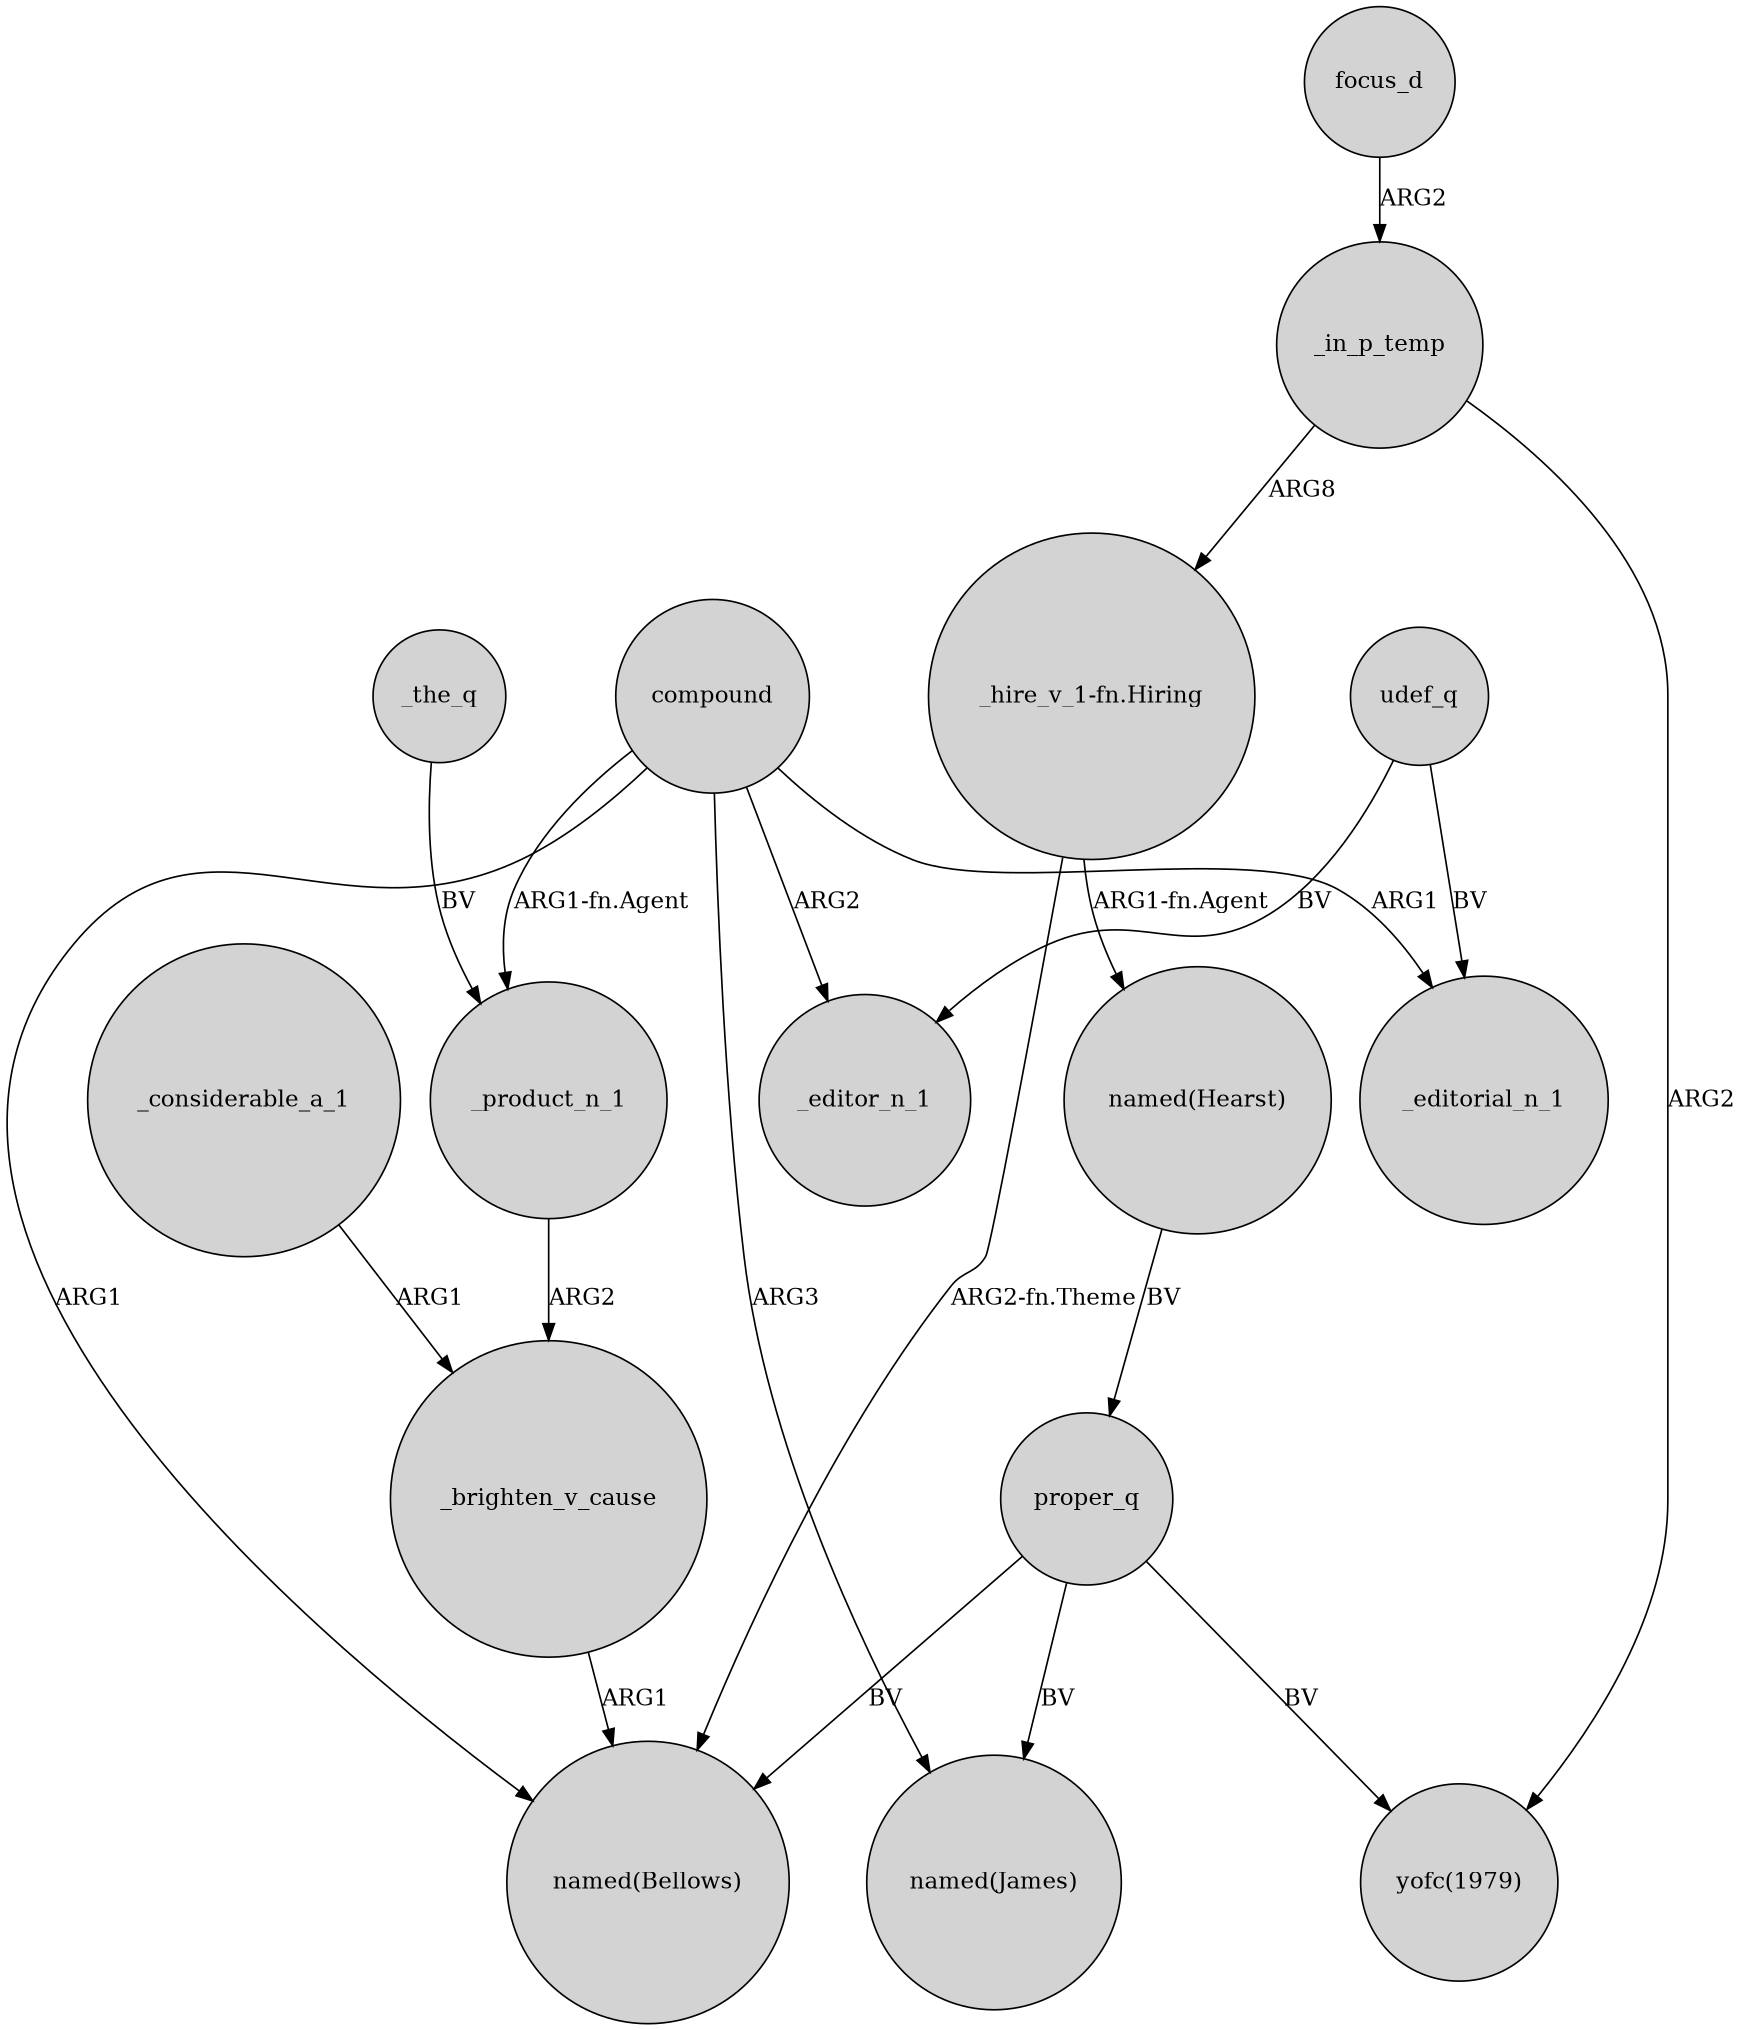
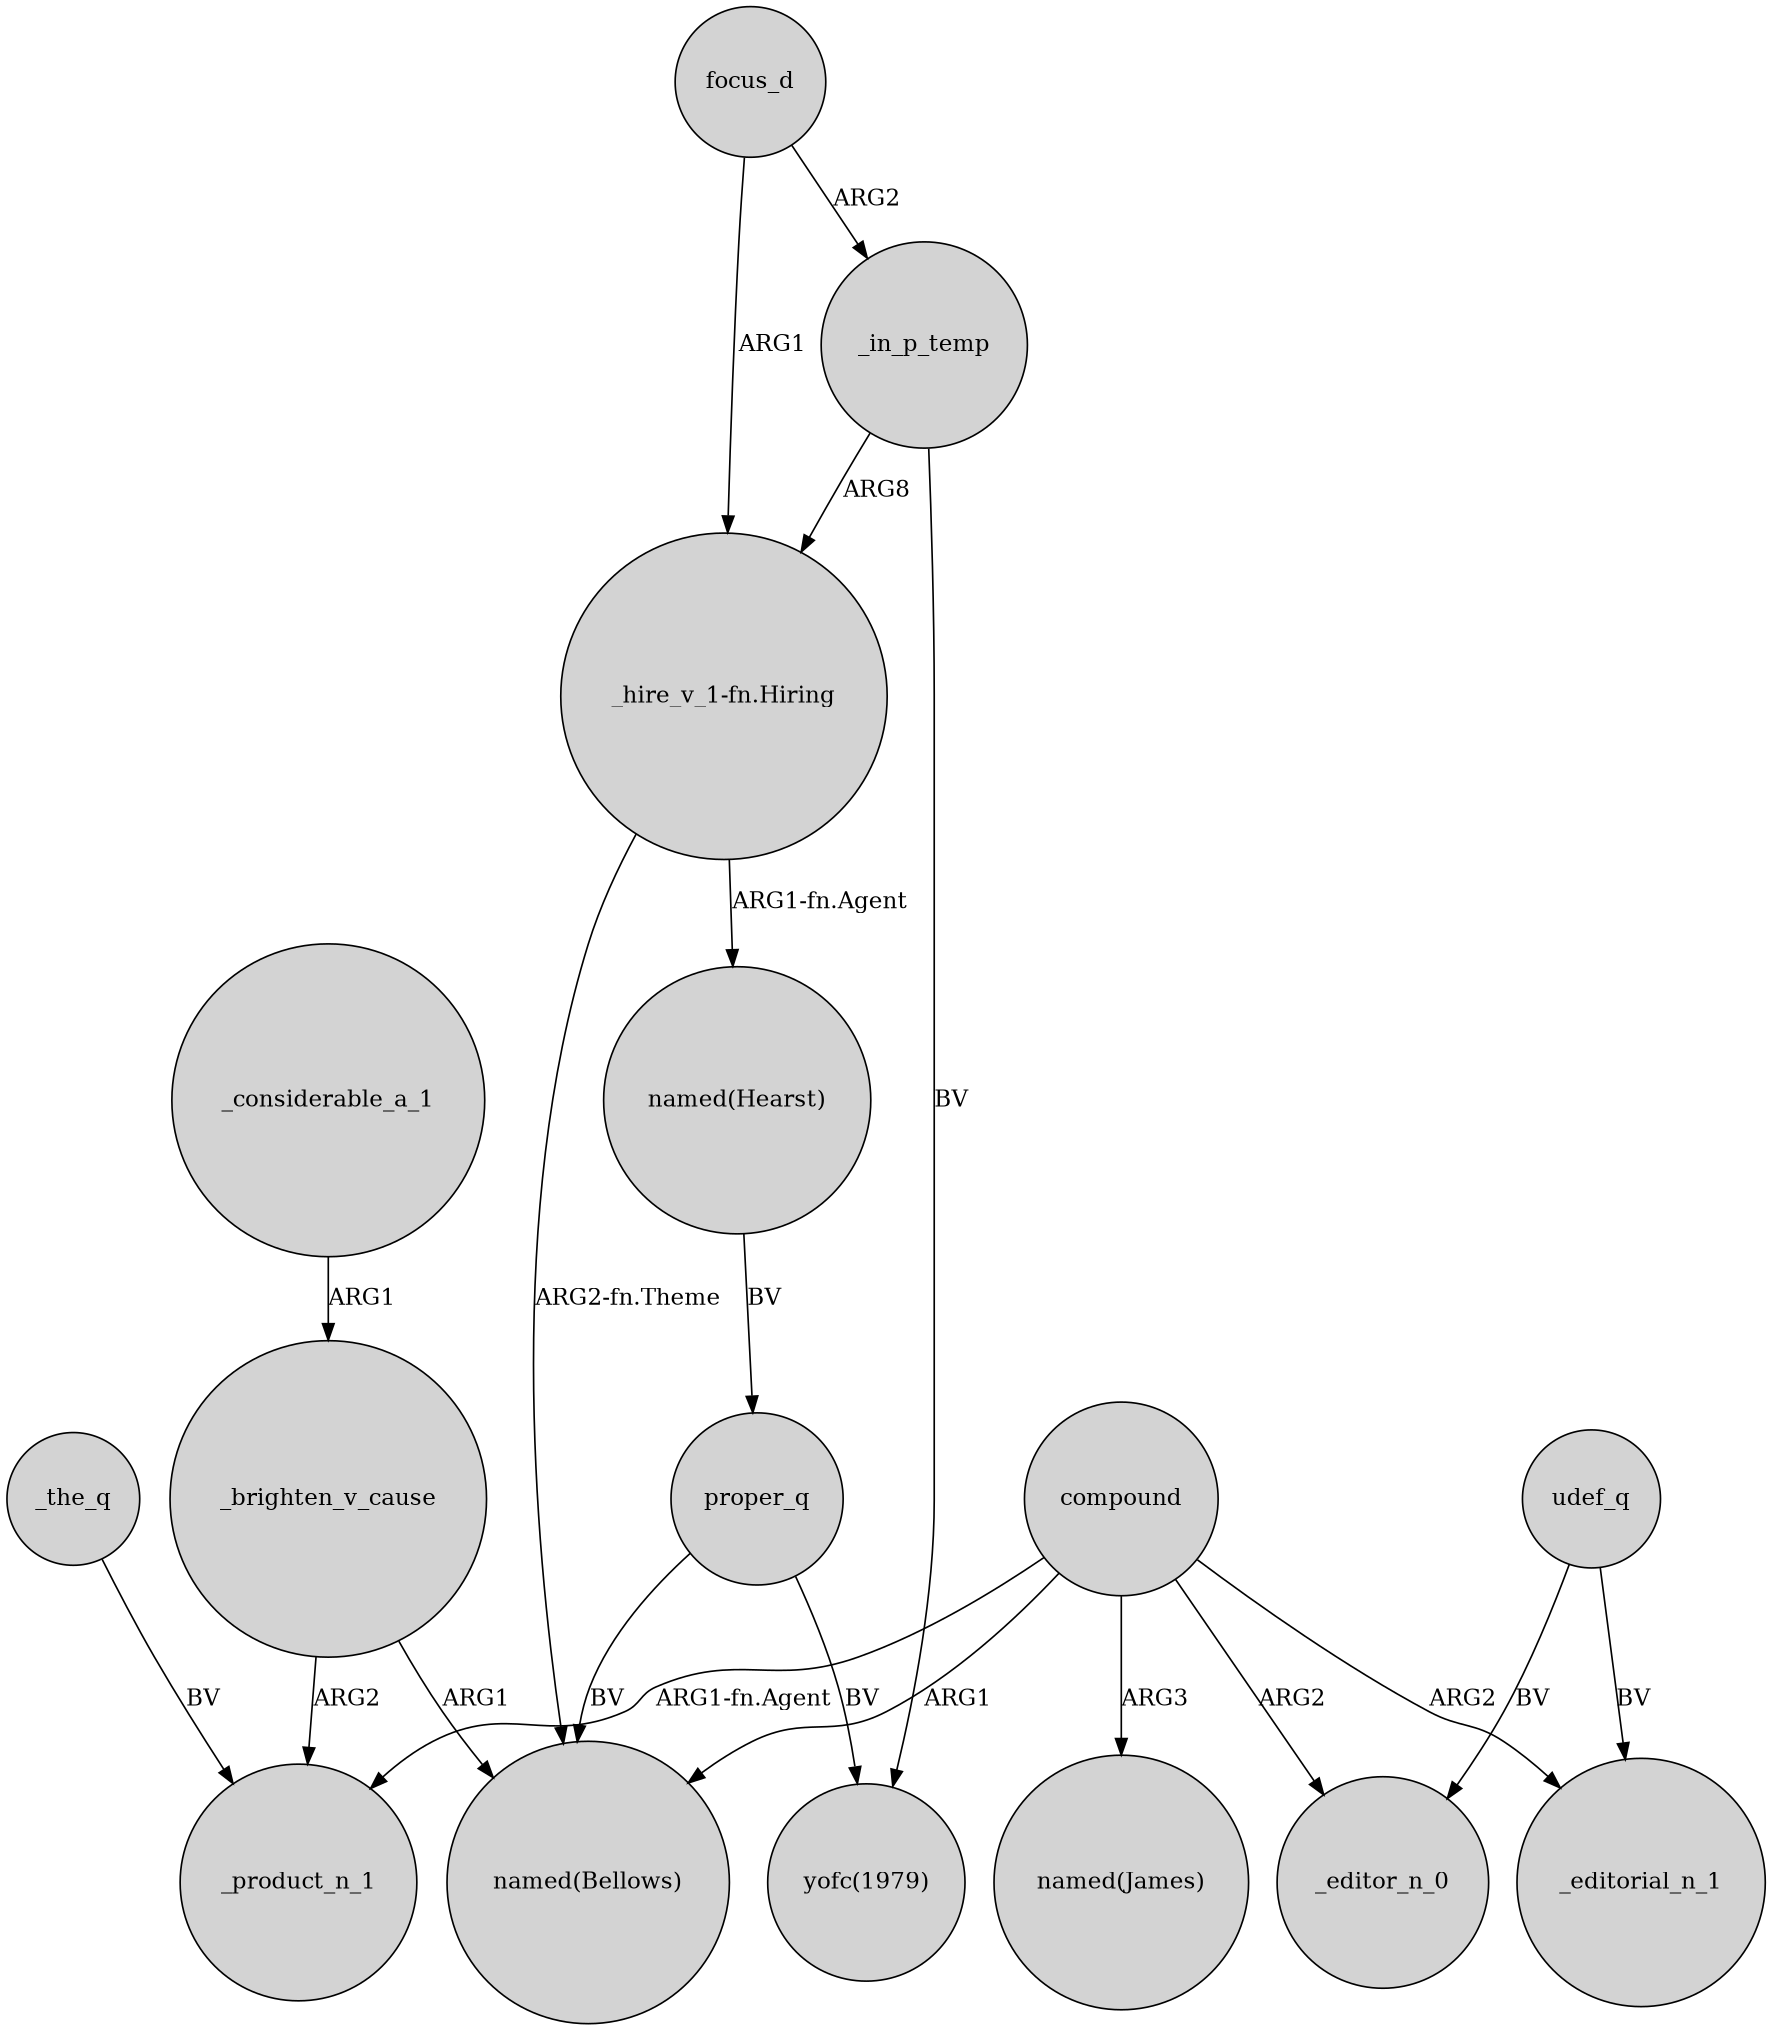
edge "focus_d" -> "_hire_v_1-fn.Hiring": added, label "ARG1"
edge "compound" -> "_editorial_n_1": label "ARG1" -> "ARG2"
node "_editor_n_1": label "_editor_n_1" -> "_editor_n_0"
edge "_in_p_temp" -> "yofc(1979)": label "ARG2" -> "BV"
edge "_product_n_1" -> "_brighten_v_cause": reversed
edge "proper_q" -> "named(James)": removed, label "BV"
